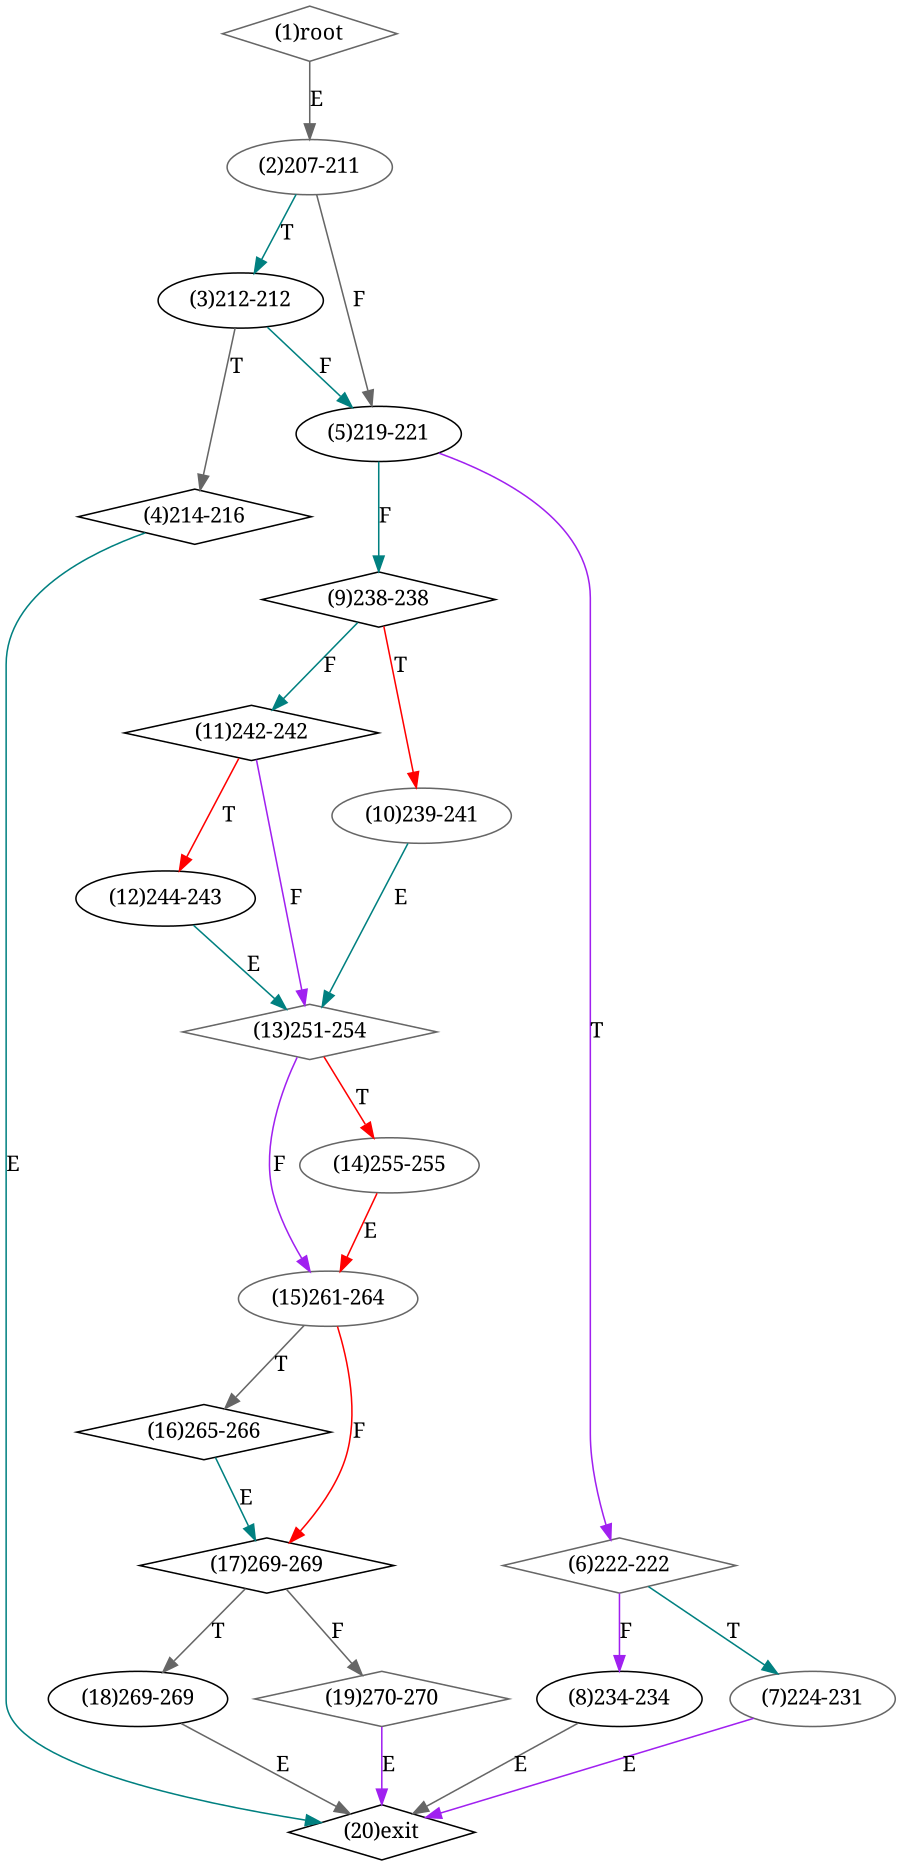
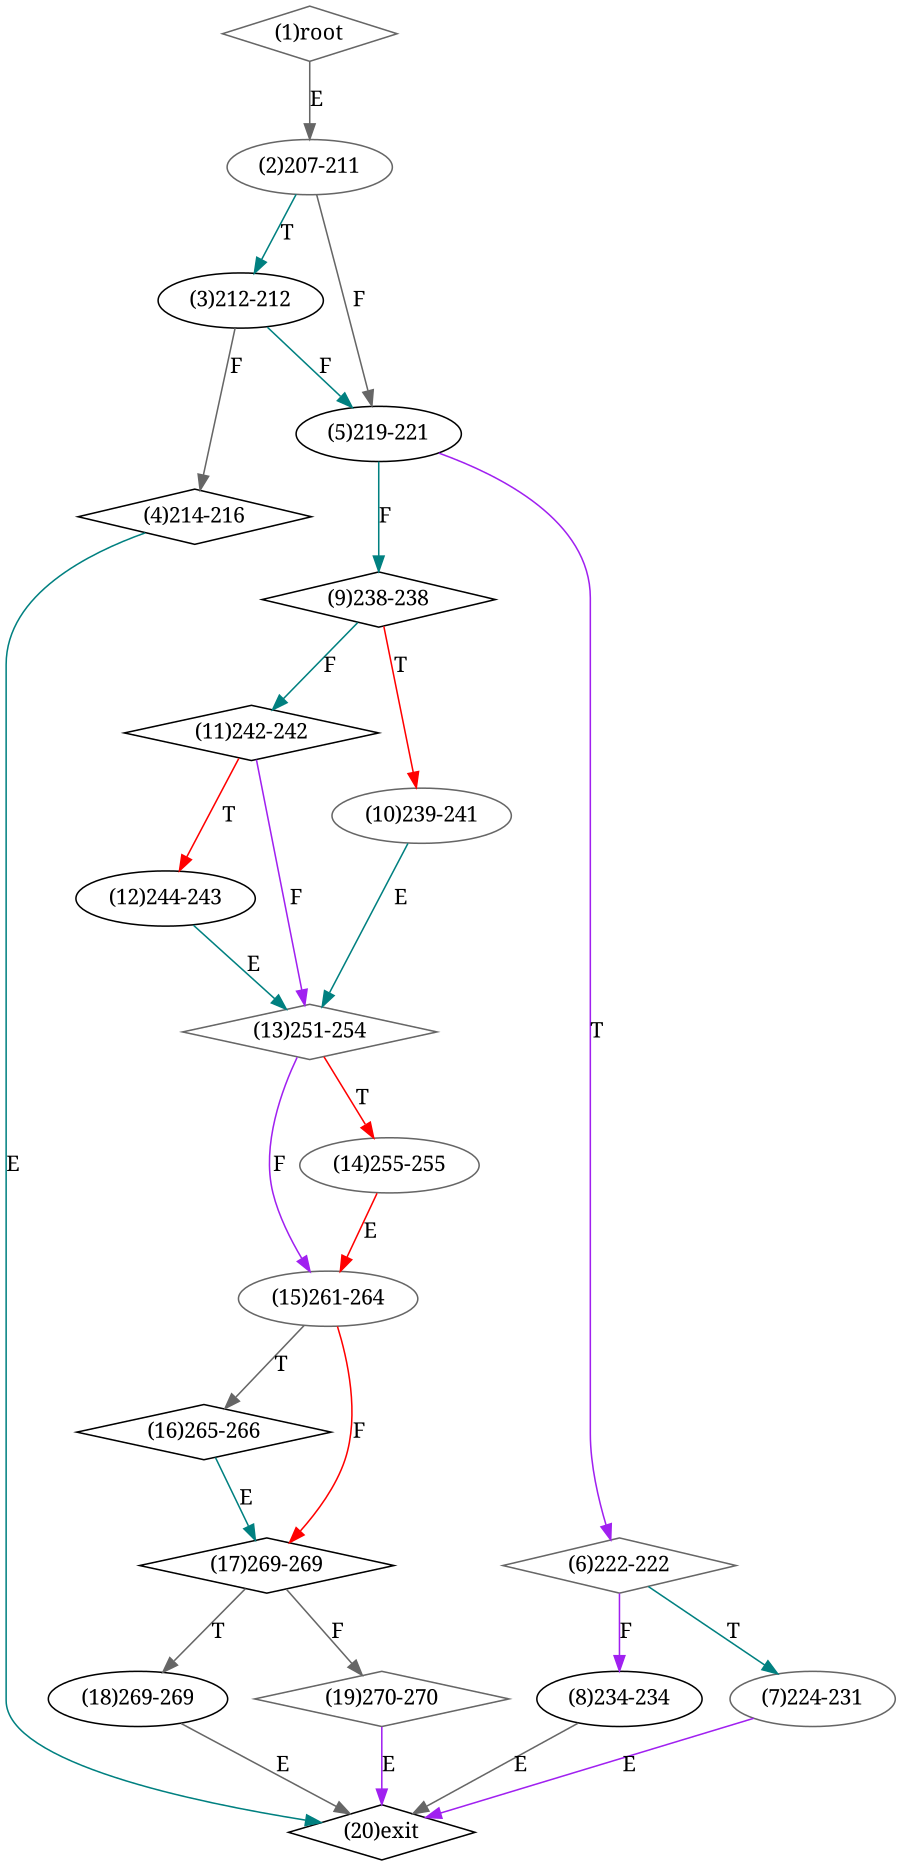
edge "(3)212-212" -> "(4)214-216": label "T" -> "F"
